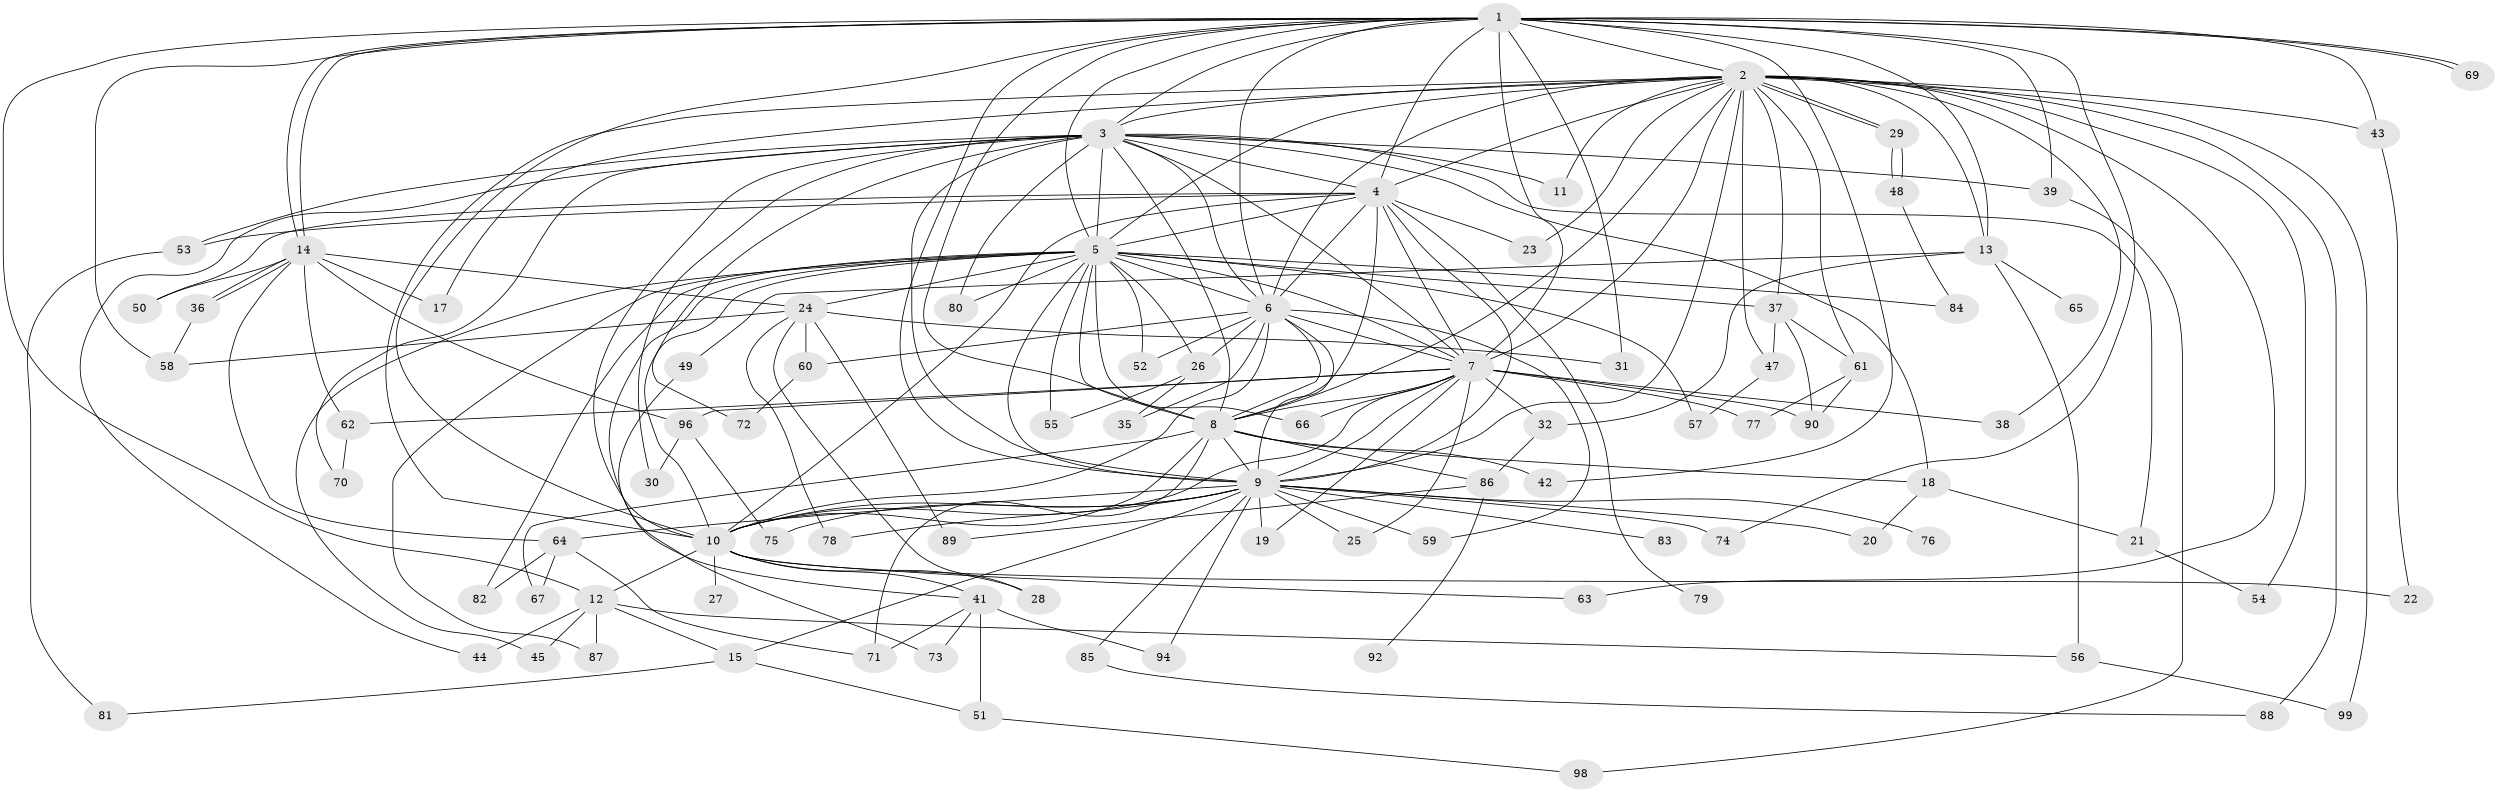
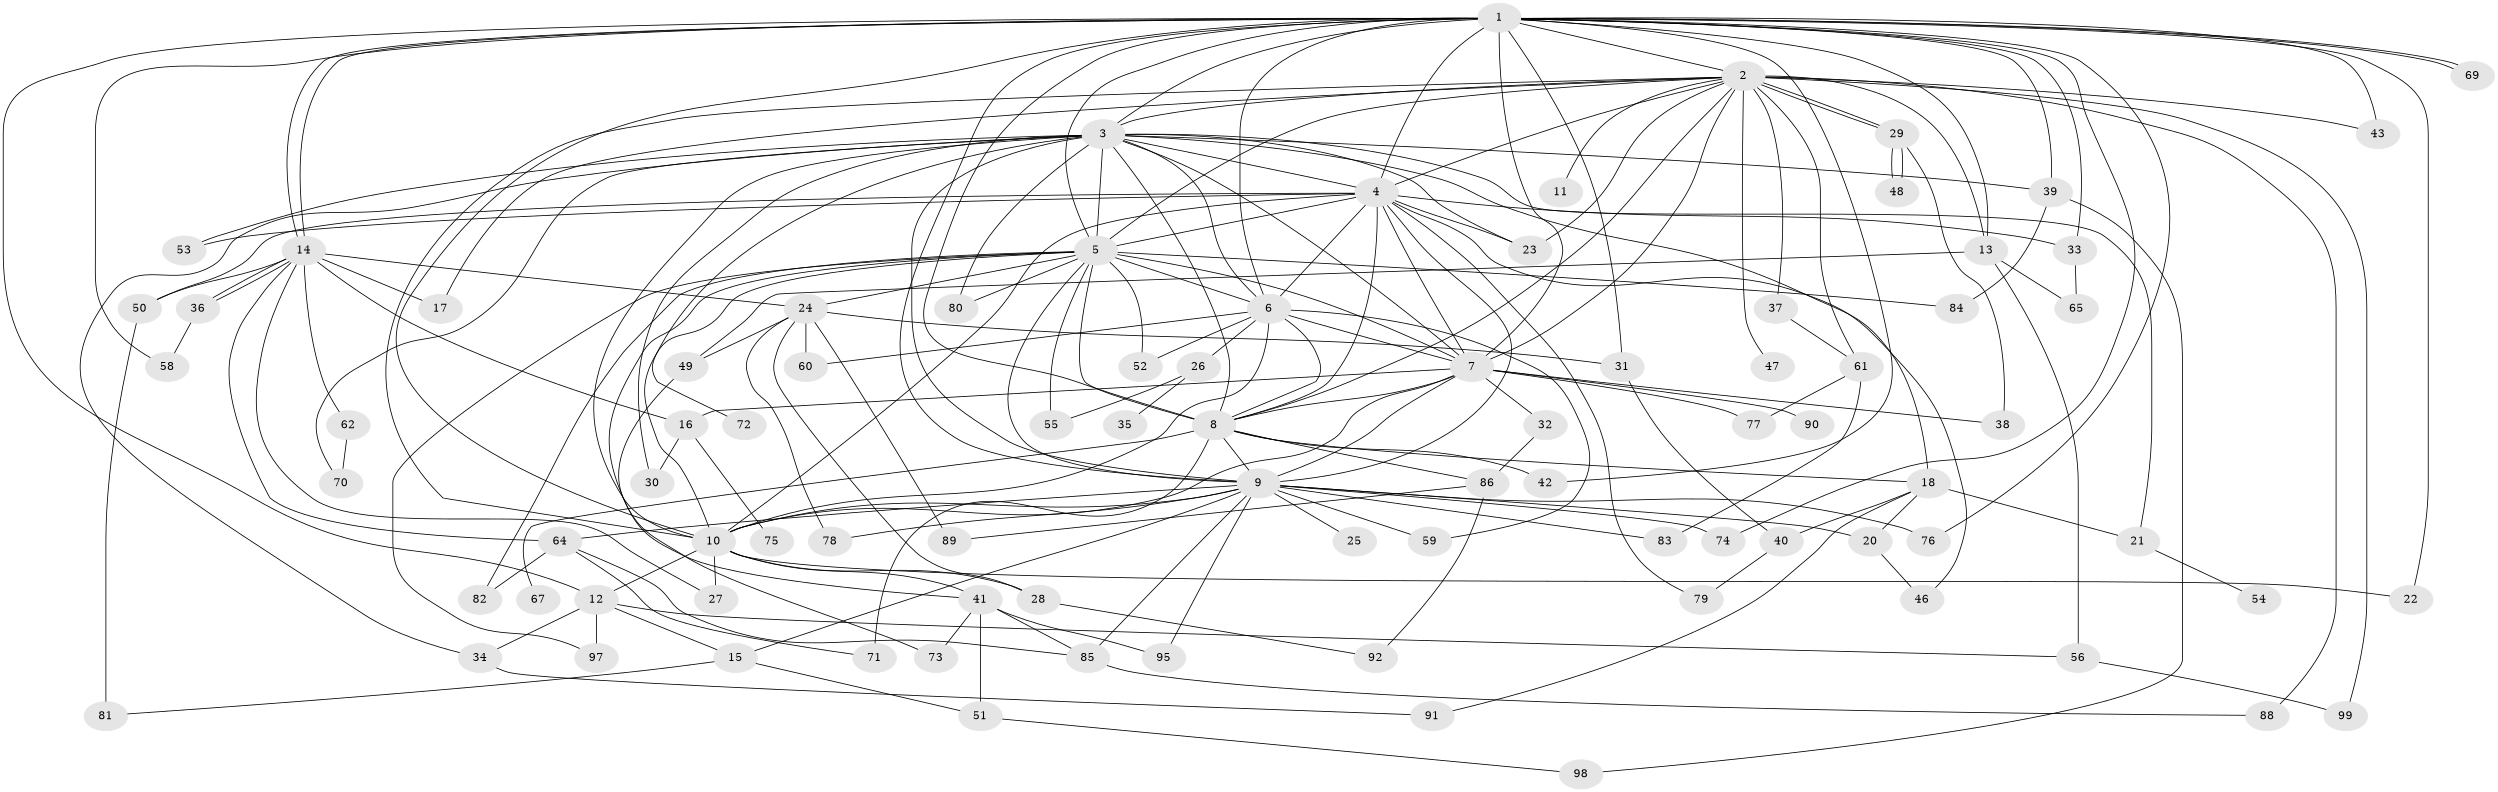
edge "1" -- "76": added
edge "2" -- "6": removed
edge "3" -- "11": now "3" -- "23"
edge "2" -- "38": now "29" -- "38"
edge "2" -- "54": removed
edge "48" -- "84": now "39" -- "84"
node "33": added
edge "5" -- "37": removed
edge "5" -- "26": removed
edge "13" -- "32": removed
edge "24" -- "58": now "24" -- "49"
edge "37" -- "47": removed
edge "37" -- "90": removed
edge "6" -- "9": removed
edge "43" -- "22": now "1" -- "22"
edge "6" -- "35": removed
edge "60" -- "72": removed
edge "61" -- "90": now "61" -- "83"
edge "2" -- "9": removed
edge "7" -- "62": removed
node "96": label "96" -> "16"
node "66": removed
node "57": removed
edge "53" -- "81": now "50" -- "81"
edge "7" -- "25": removed
edge "9" -- "75": removed
edge "14" -- "27": added
edge "8" -- "10": removed
node "19": removed
node "40": added
edge "64" -- "67": now "64" -- "85"
node "63": removed
node "46": added
edge "28" -- "92": added
edge "41" -- "71": now "41" -- "85"
node "44": label "44" -> "34"
node "45": removed
node "87": label "87" -> "97"
node "94": label "94" -> "95"
node "91": added
